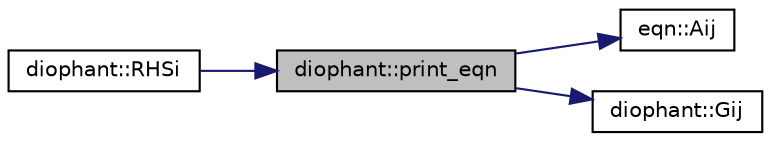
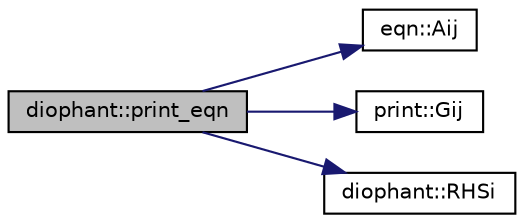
edge "diophant::RHSi" -> "diophant::print_eqn": reversed
node "diophant::Gij": label "diophant::Gij" -> "print::Gij"
